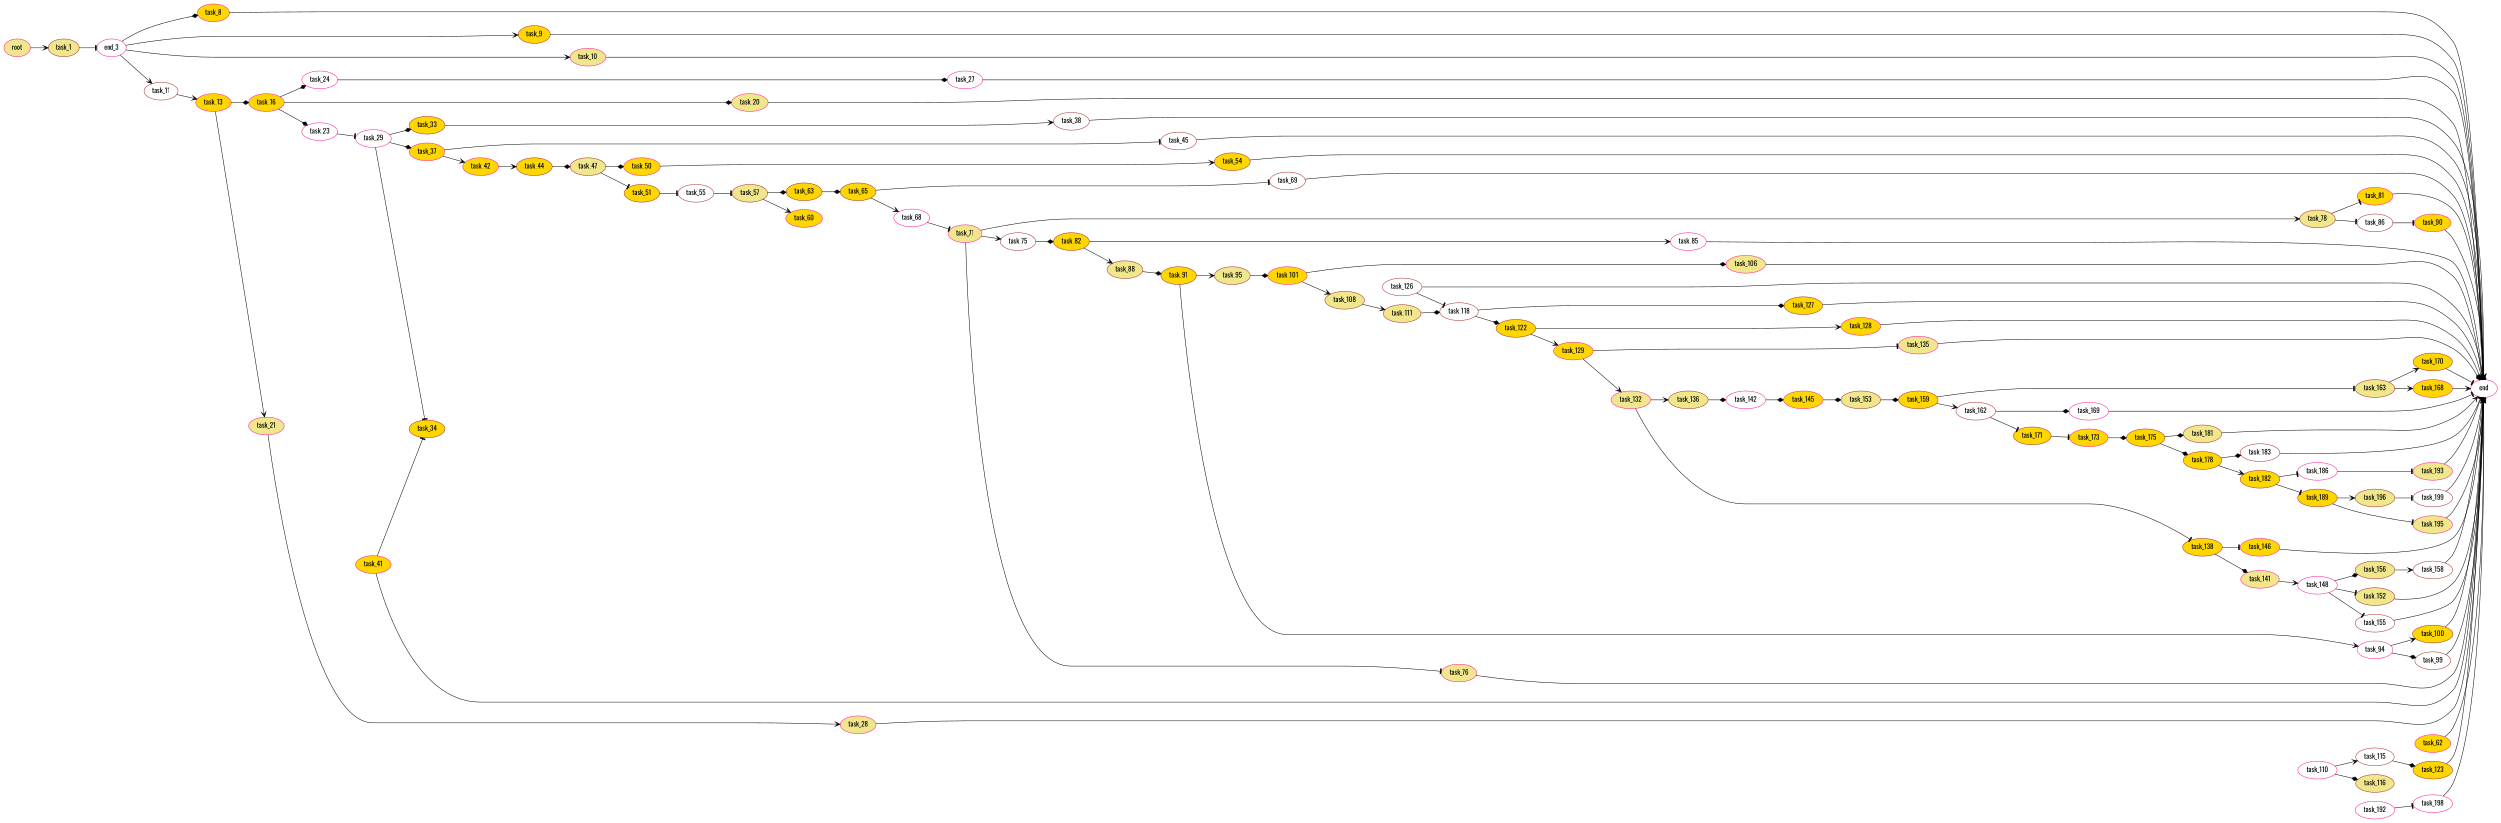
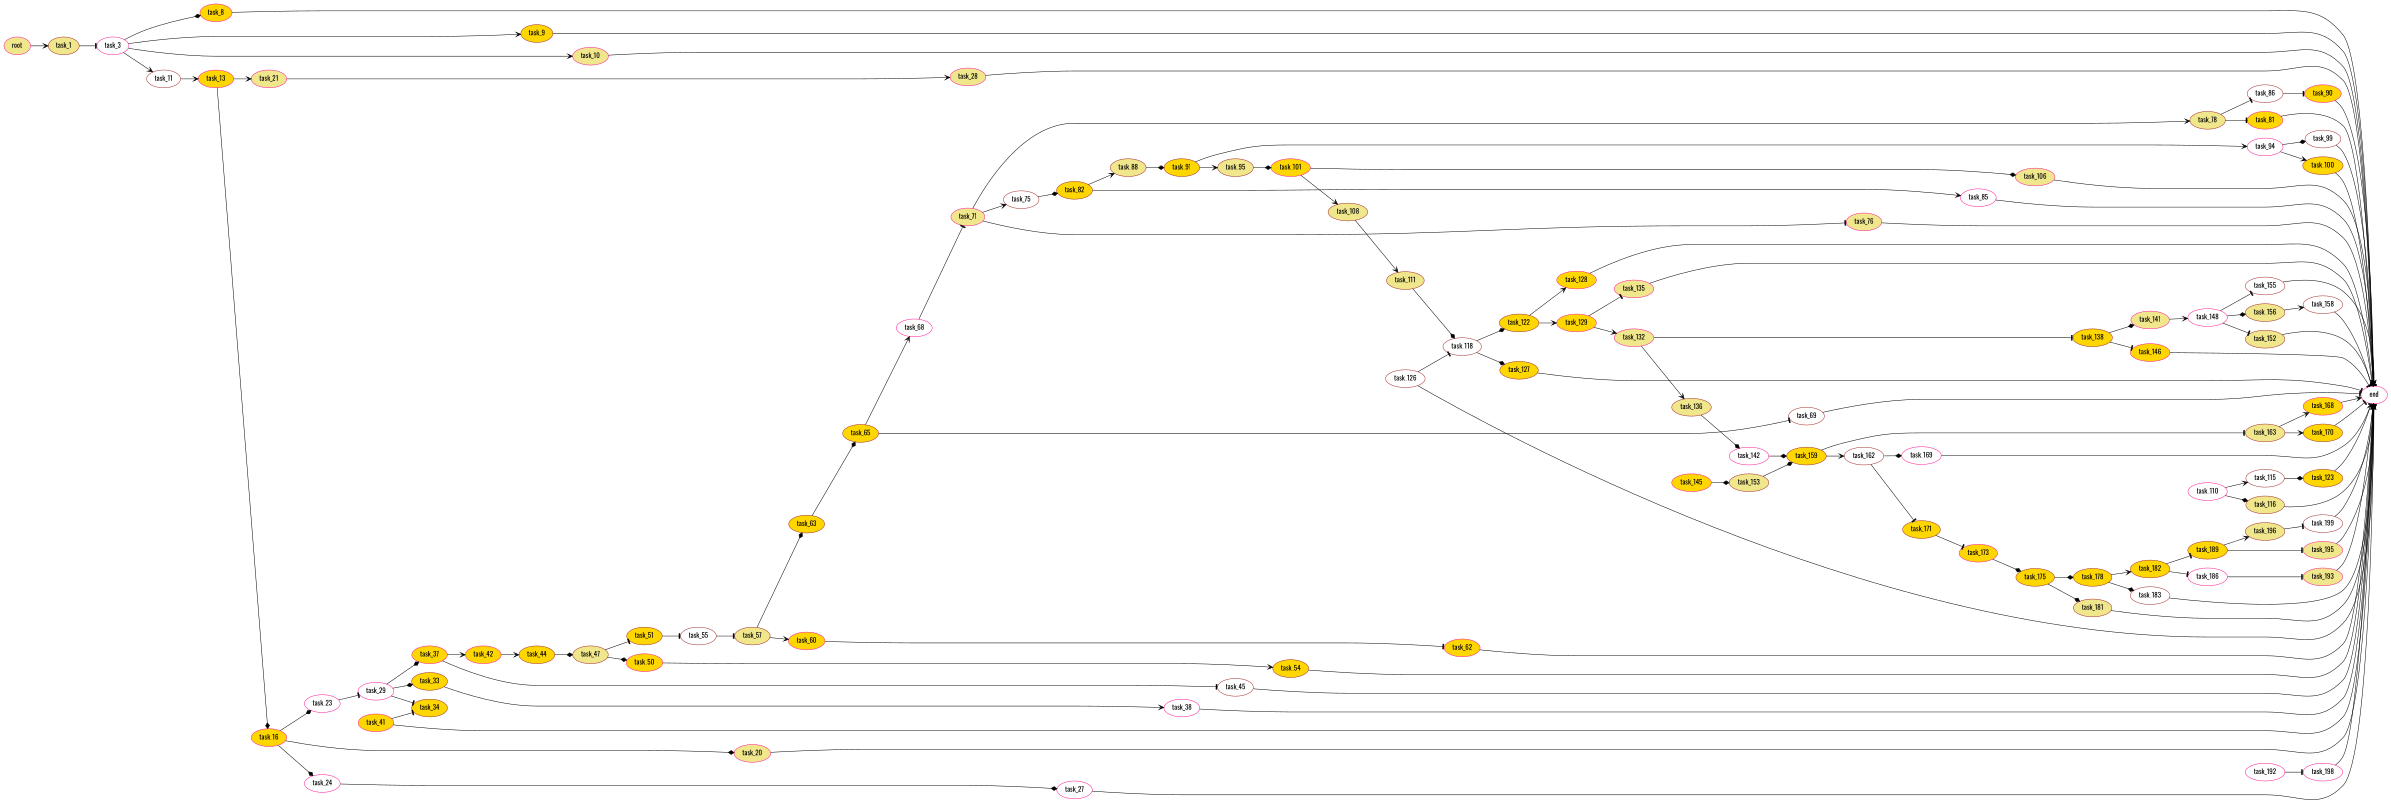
node "end_3": label "end_3" -> "task_3"
node "task_38": color brown -> deeppink
edge "task_142" -> "task_145": now "task_142" -> "task_159"
edge "task_116" -> "end": added
edge "task_60" -> "task_62": added
